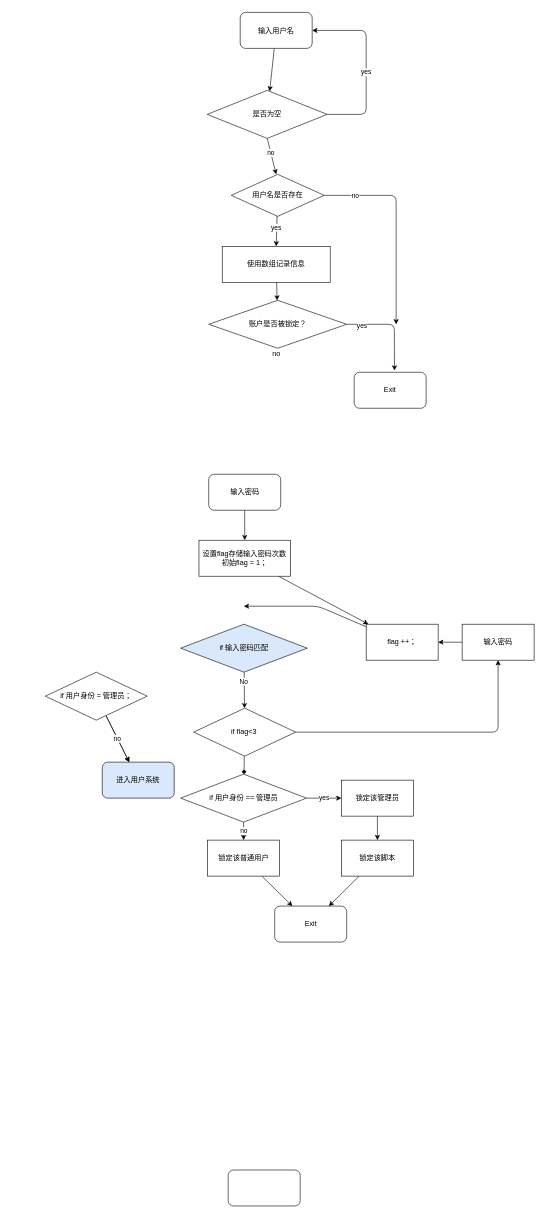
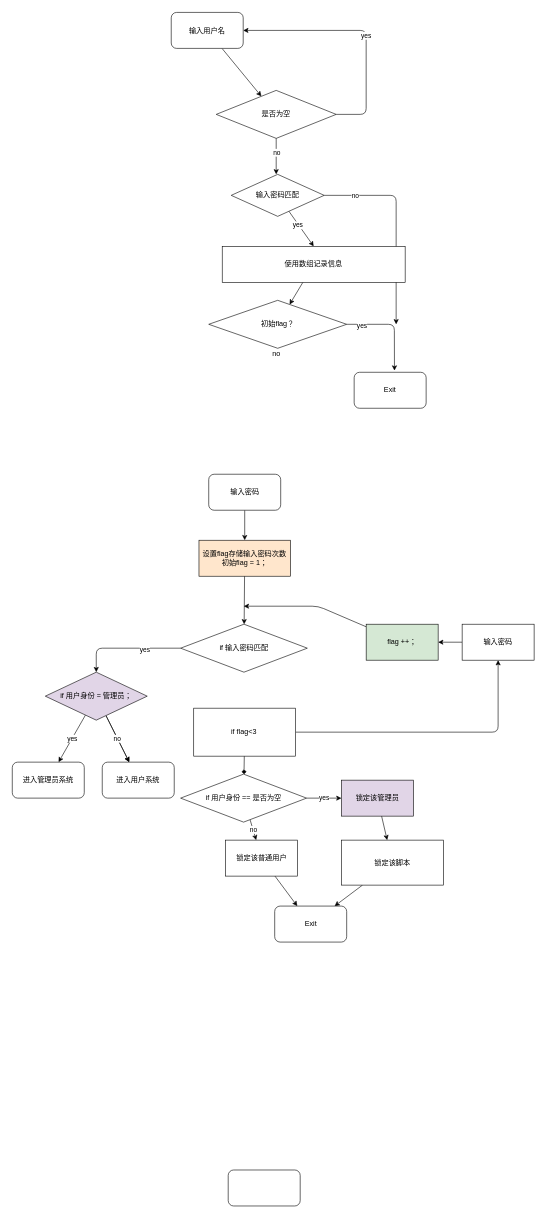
node "输入用户名": moved (276, 30) -> (207, 30)
node "是否为空": moved (267, 114) -> (276, 114)
node "用户名是否存在": label "用户名是否存在" -> "输入密码匹配"
node "使用数组记录信息": size 108x36 -> 183x36
node "账户是否被锁定？": label "账户是否被锁定？" -> "初始flag？"
node "设置flag存储输入密码次数 初始flag = 1；": fillcolor #ffffff -> #ffe6cc
edge "设置flag存储输入密码次数 初始flag = 1；" -> "flag ++；": now "设置flag存储输入密码次数 初始flag = 1；" -> "if 输入密码匹配"
node "flag ++；": fillcolor #ffffff -> #d5e8d4
edge "if 输入密码匹配" -> "if 用户身份 = 管理员；": added, label "yes"
node "if 输入密码匹配": fillcolor #dae8fc -> #ffffff
edge "if 输入密码匹配" -> "if flag<3": removed, label "No"
node "if 用户身份 = 管理员；": fillcolor #ffffff -> #e1d5e7
node "if flag<3": shape diamond -> rectangle
edge "if 用户身份 = 管理员；" -> "进入管理员系统": added, label "yes"
node "进入管理员系统": added
node "进入用户系统": fillcolor #dae8fc -> #ffffff
node "if 用户身份 == 管理员": label "if 用户身份 == 管理员" -> "if 用户身份 == 是否为空"
node "锁定该管理员": fillcolor #ffffff -> #e1d5e7
node "锁定该普通用户": moved (244, 858) -> (262, 858)
node "锁定该脚本": size 72x36 -> 102x45
